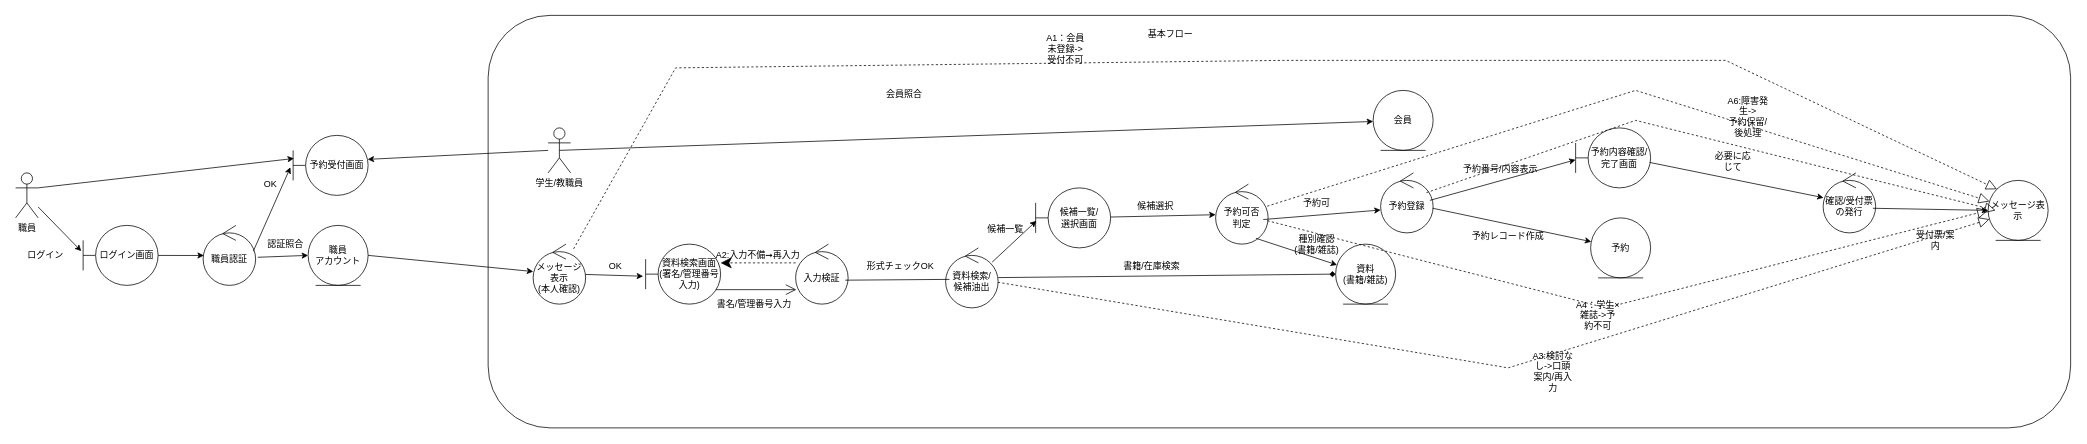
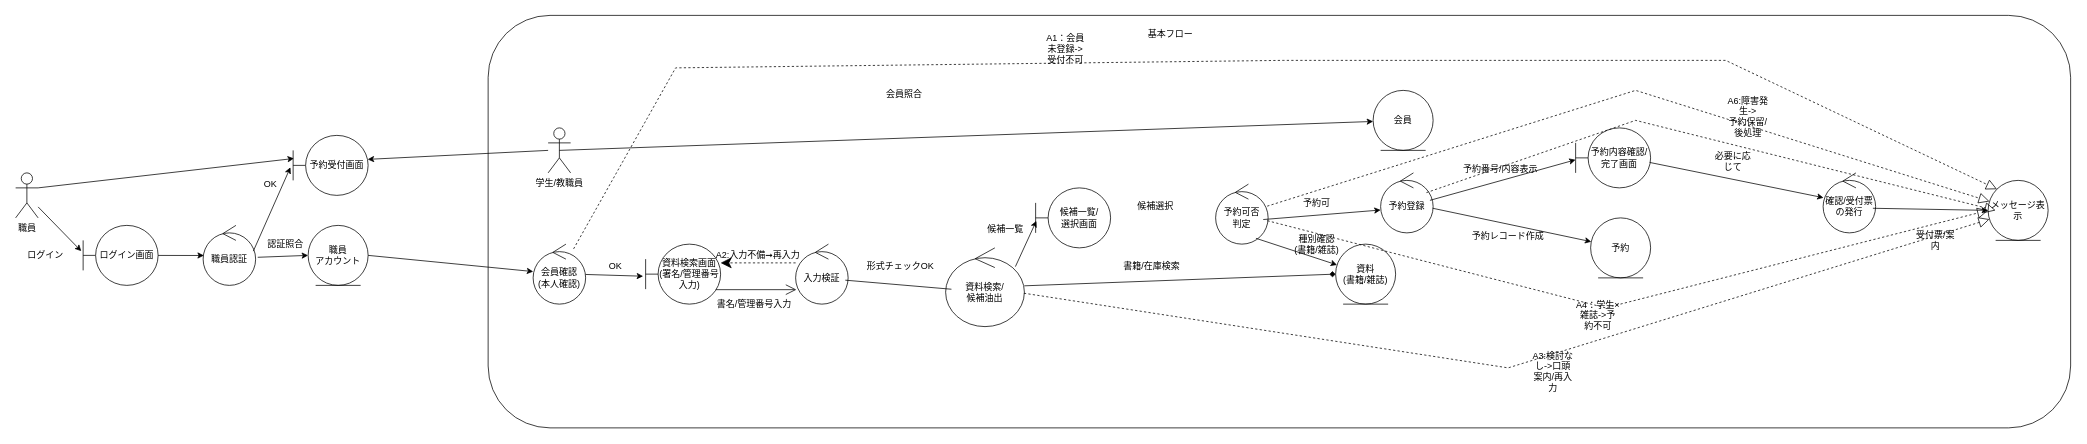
edge "候補一覧/ 選択画面" -> "予約可否 判定": removed
node "メッセージ表示 (本人確認)": label "メッセージ表示 (本人確認)" -> "会員確認 (本人確認)"
node "資料検索/ 候補油出": size 53x60 -> 79x79
